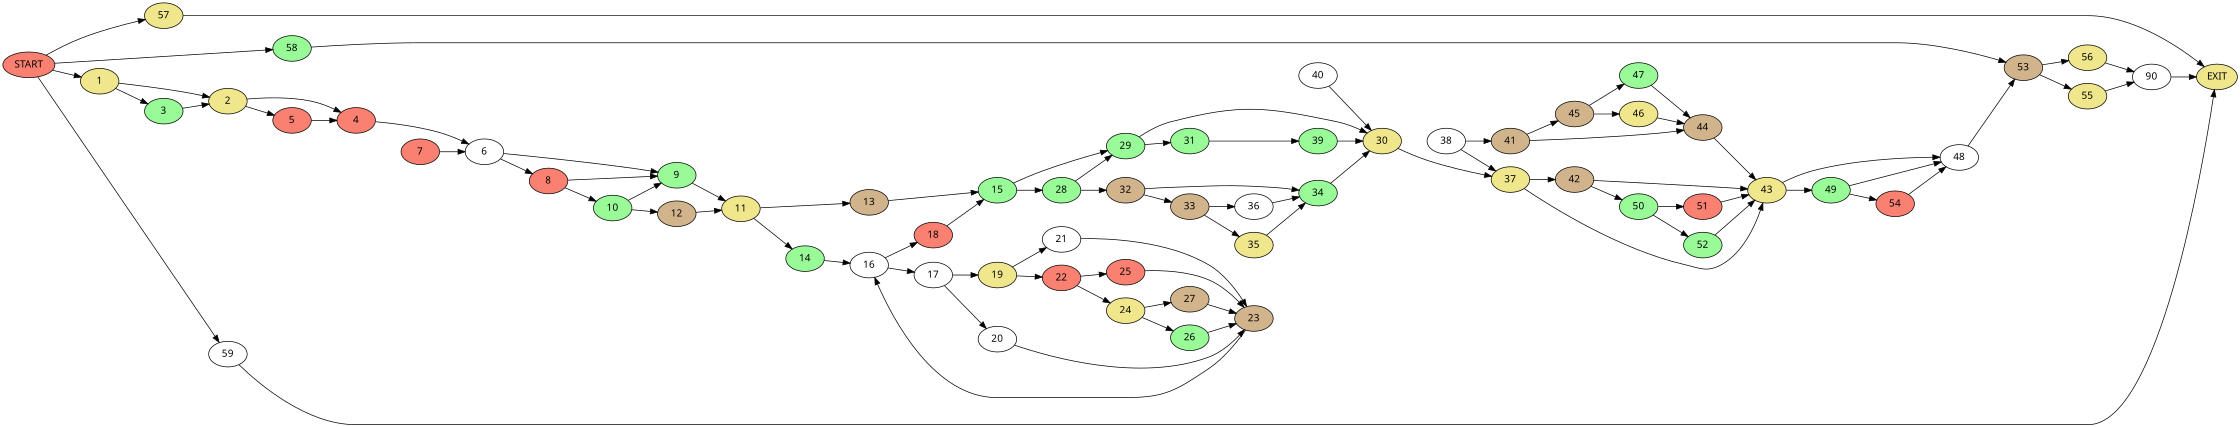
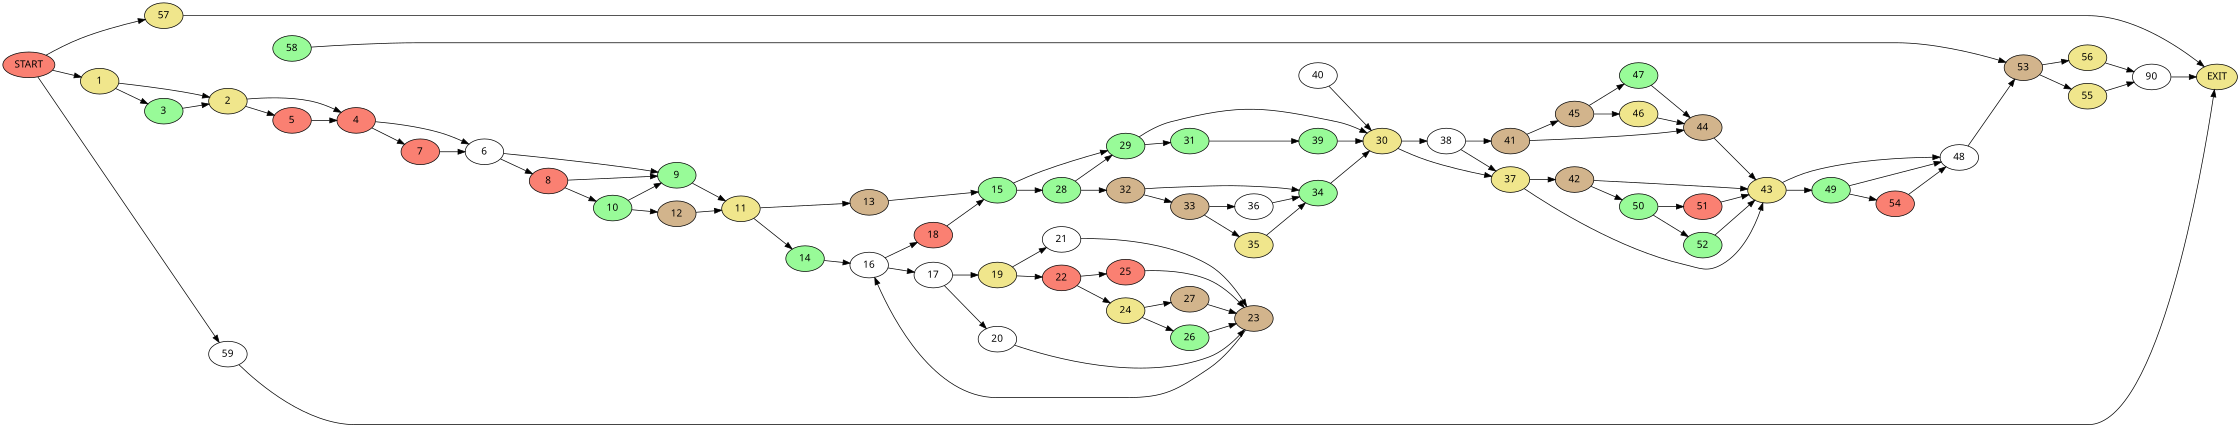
edge "START" -> "58": removed
edge "4" -> "7": added
edge "30" -> "38": added
